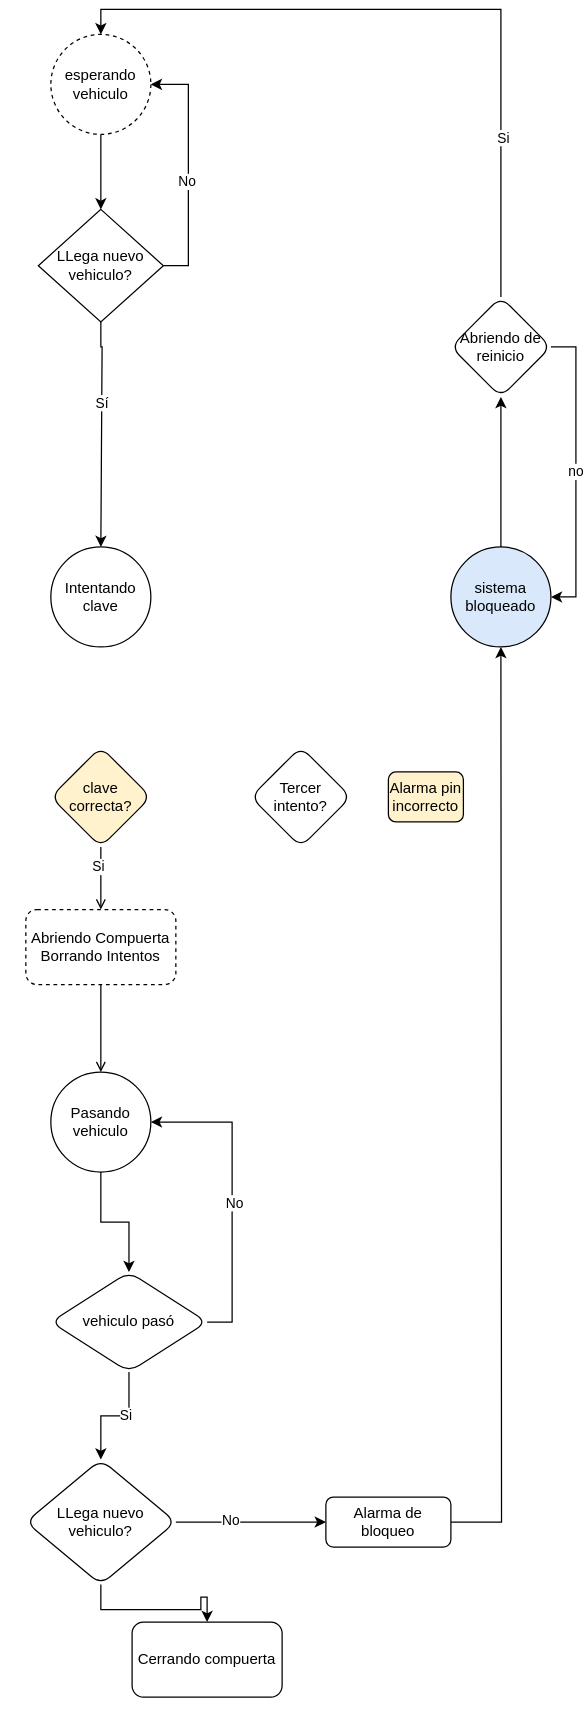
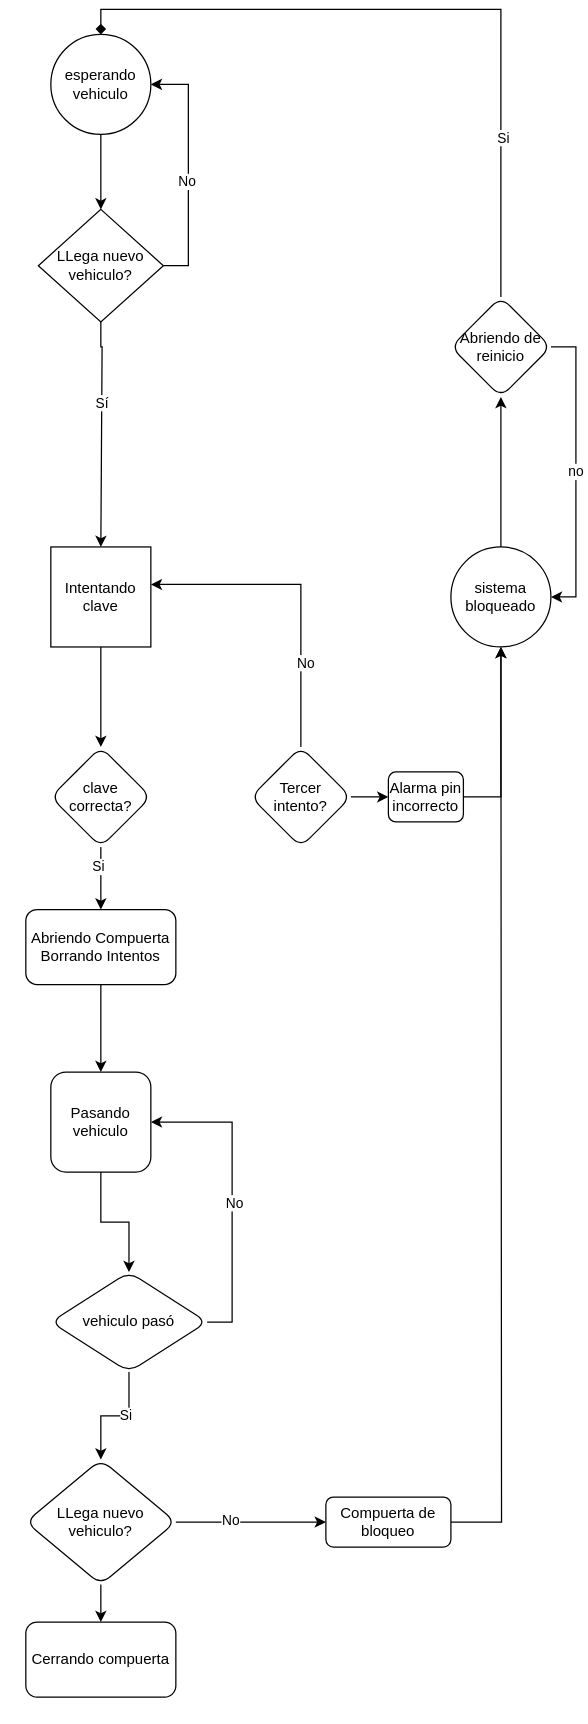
edge "Abriendo de reinicio" -> "esperando vehiculo": arrowhead classic -> diamond
node "esperando vehiculo": style dashed -> solid
edge "Tercer intento?" -> "Intentando clave": added, label "No"
node "Intentando clave": shape ellipse -> rectangle
node "sistema bloqueado": fillcolor #dae8fc -> #ffffff
edge "Intentando clave" -> "clave correcta?": added
node "clave correcta?": fillcolor #fff2cc -> #ffffff
edge "Tercer intento?" -> "Alarma pin incorrecto": added
node "Alarma pin incorrecto": fillcolor #fff2cc -> #ffffff
edge "Alarma pin incorrecto" -> "sistema bloqueado": added
edge "clave correcta?" -> "Abriendo Compuerta Borrando Intentos": arrowhead open -> classic
node "Abriendo Compuerta Borrando Intentos": style dashed -> solid
edge "Abriendo Compuerta Borrando Intentos" -> "Pasando vehiculo": arrowhead open -> classic
node "Pasando vehiculo": shape ellipse -> rounded rectangle
node "Alarma de bloqueo": label "Alarma de bloqueo" -> "Compuerta de bloqueo"
node "Cerrando compuerta": moved (207, 1659) -> (101, 1659)
